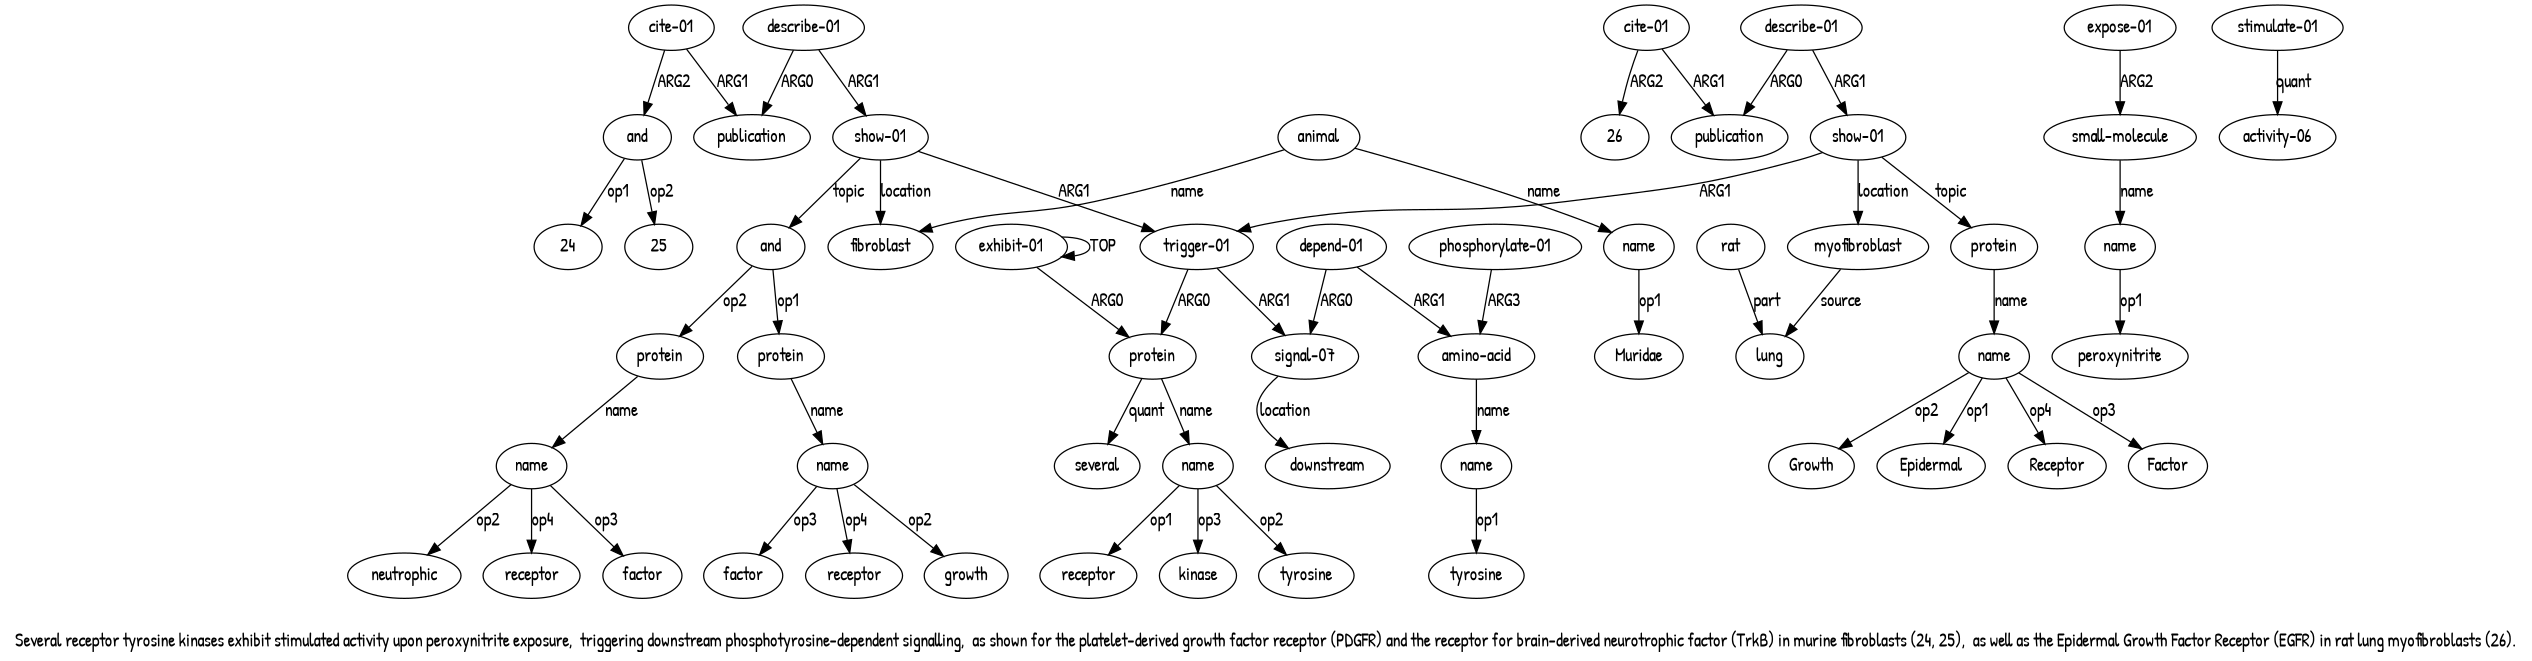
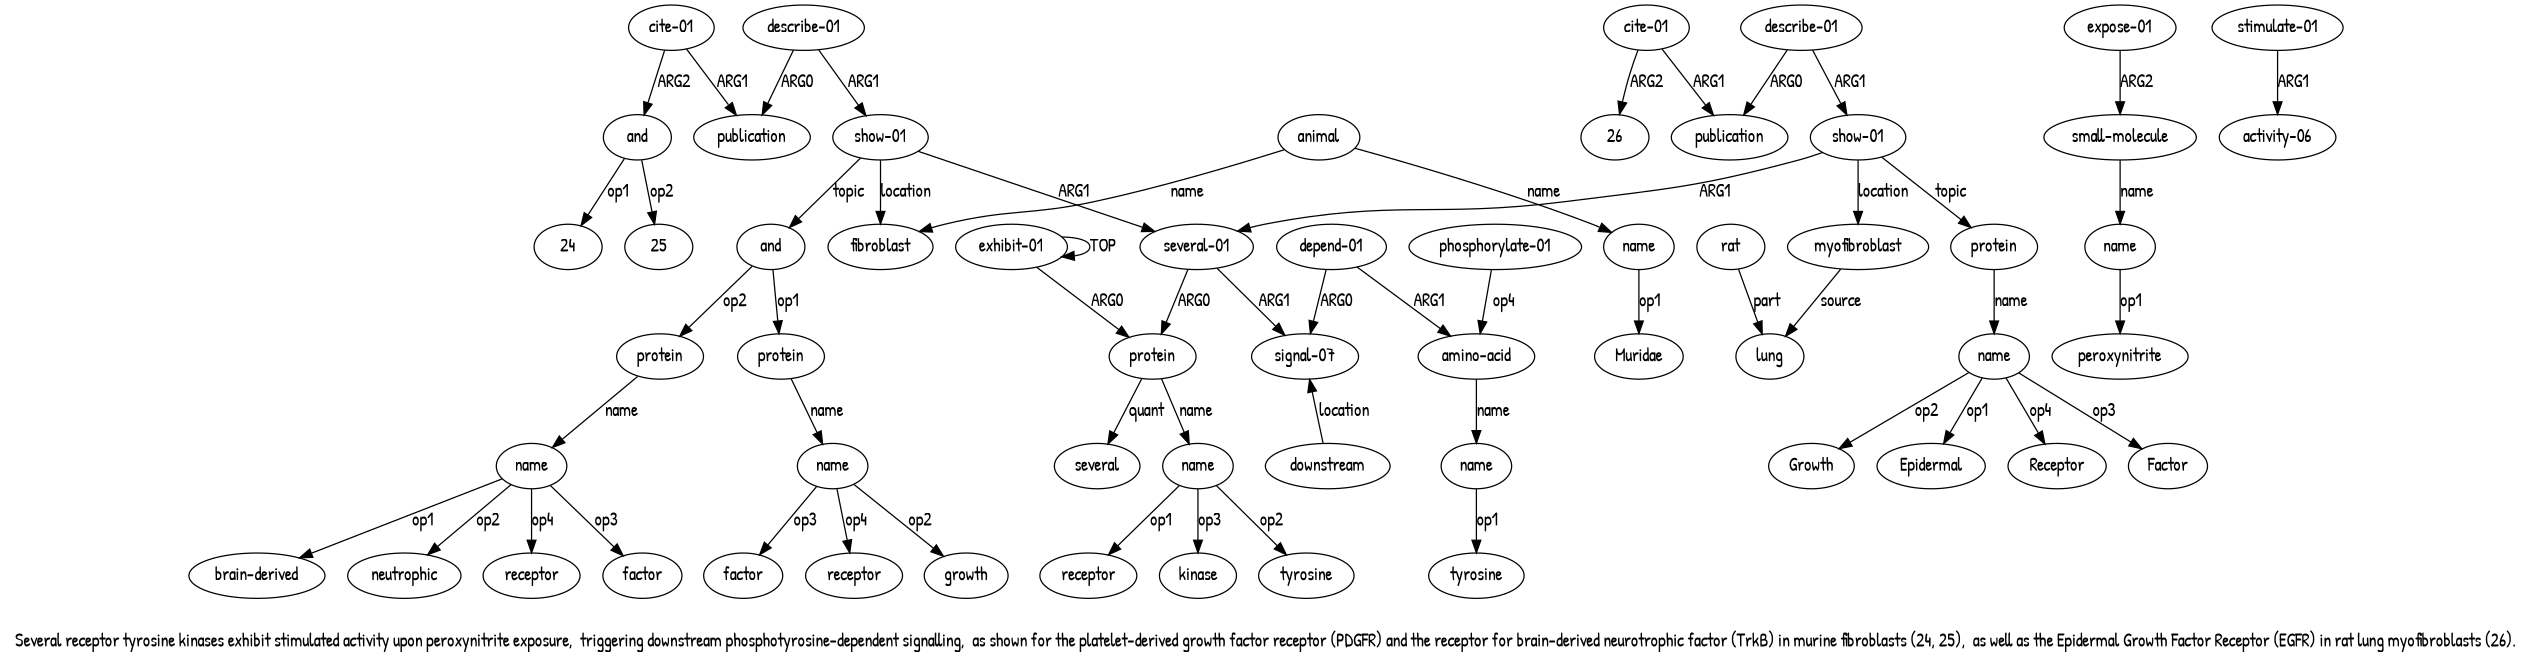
edge "stimulate-01" -> "activity-06": label "quant" -> "ARG1"
node "trigger-01": label "trigger-01" -> "several-01"
edge "phosphorylate-01" -> "amino-acid": label "ARG3" -> "op4"
edge "signal-07" -> "downstream": reversed
node "brain-derived": added
